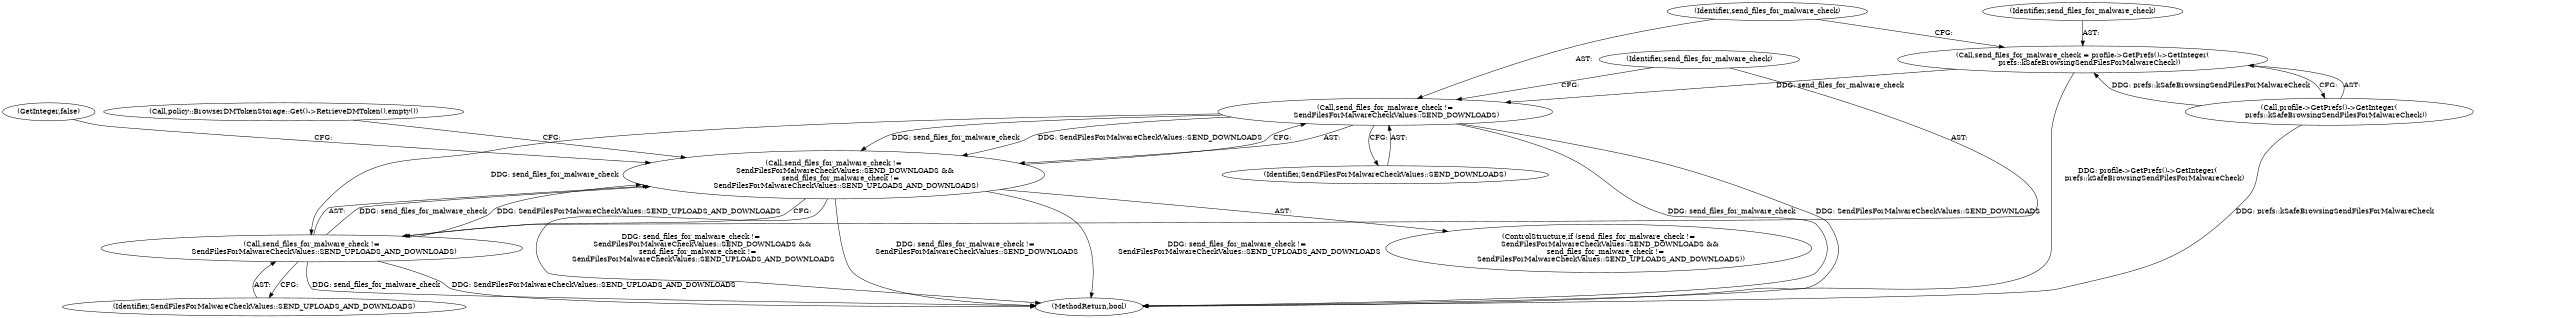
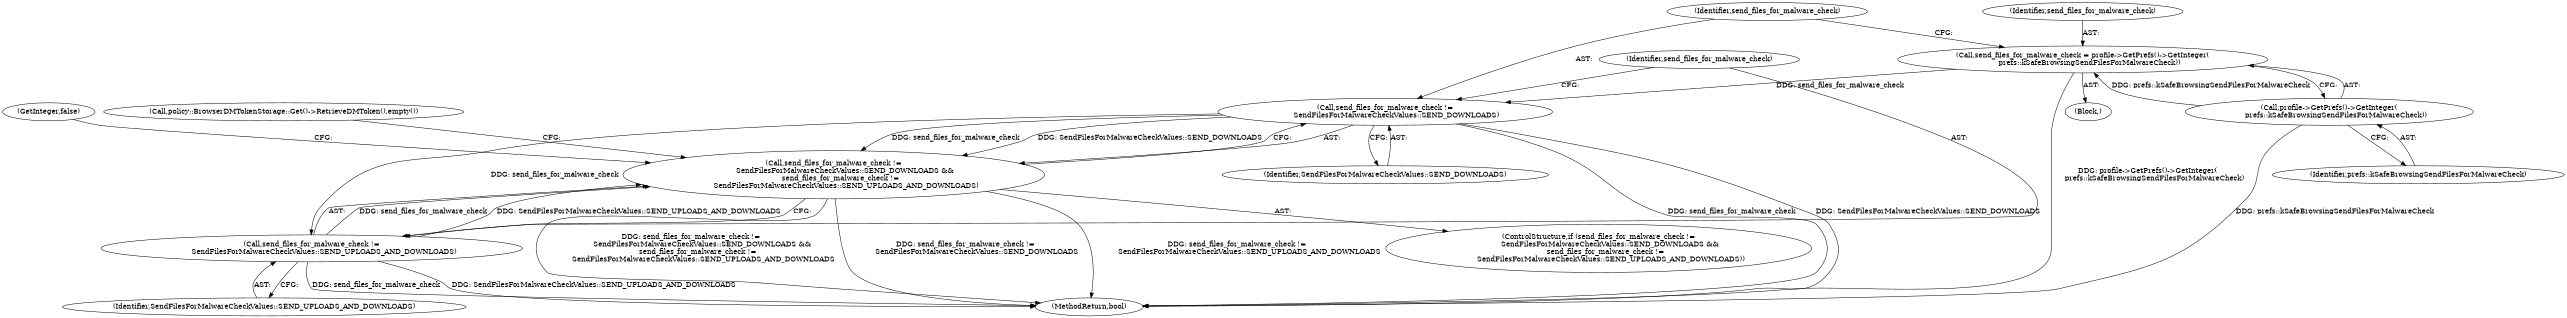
node "(Block,)": added
node "(Identifier,prefs::kSafeBrowsingSendFilesForMalwareCheck)": added
